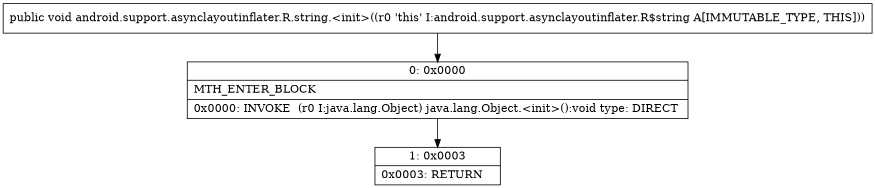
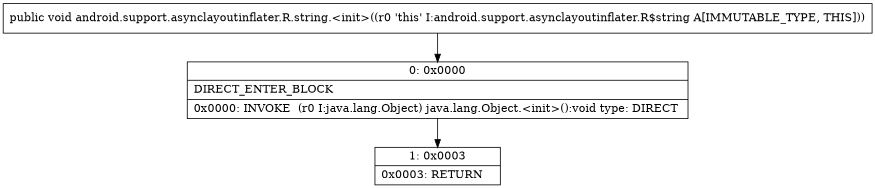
node "0: 0x0000": text "MTH_ENTER_BLOCK" -> "DIRECT_ENTER_BLOCK"
